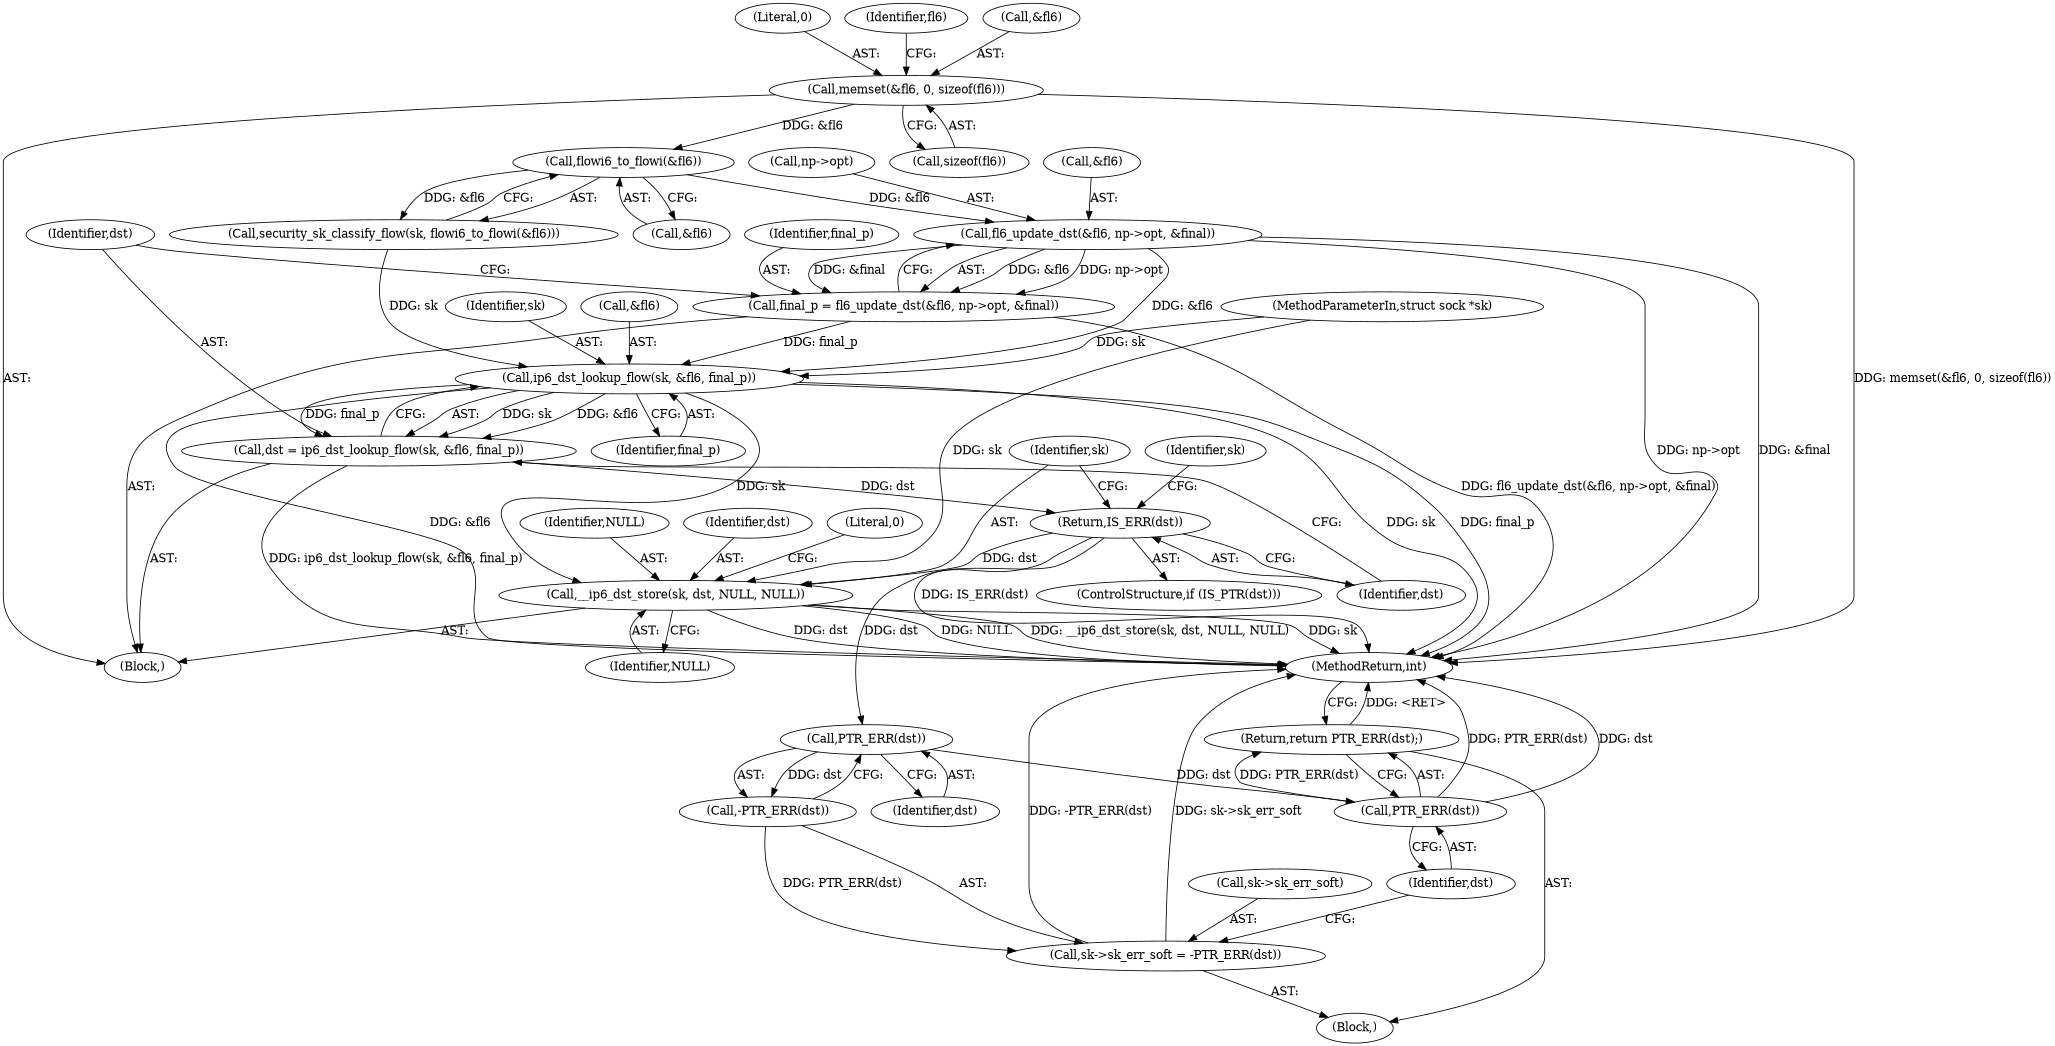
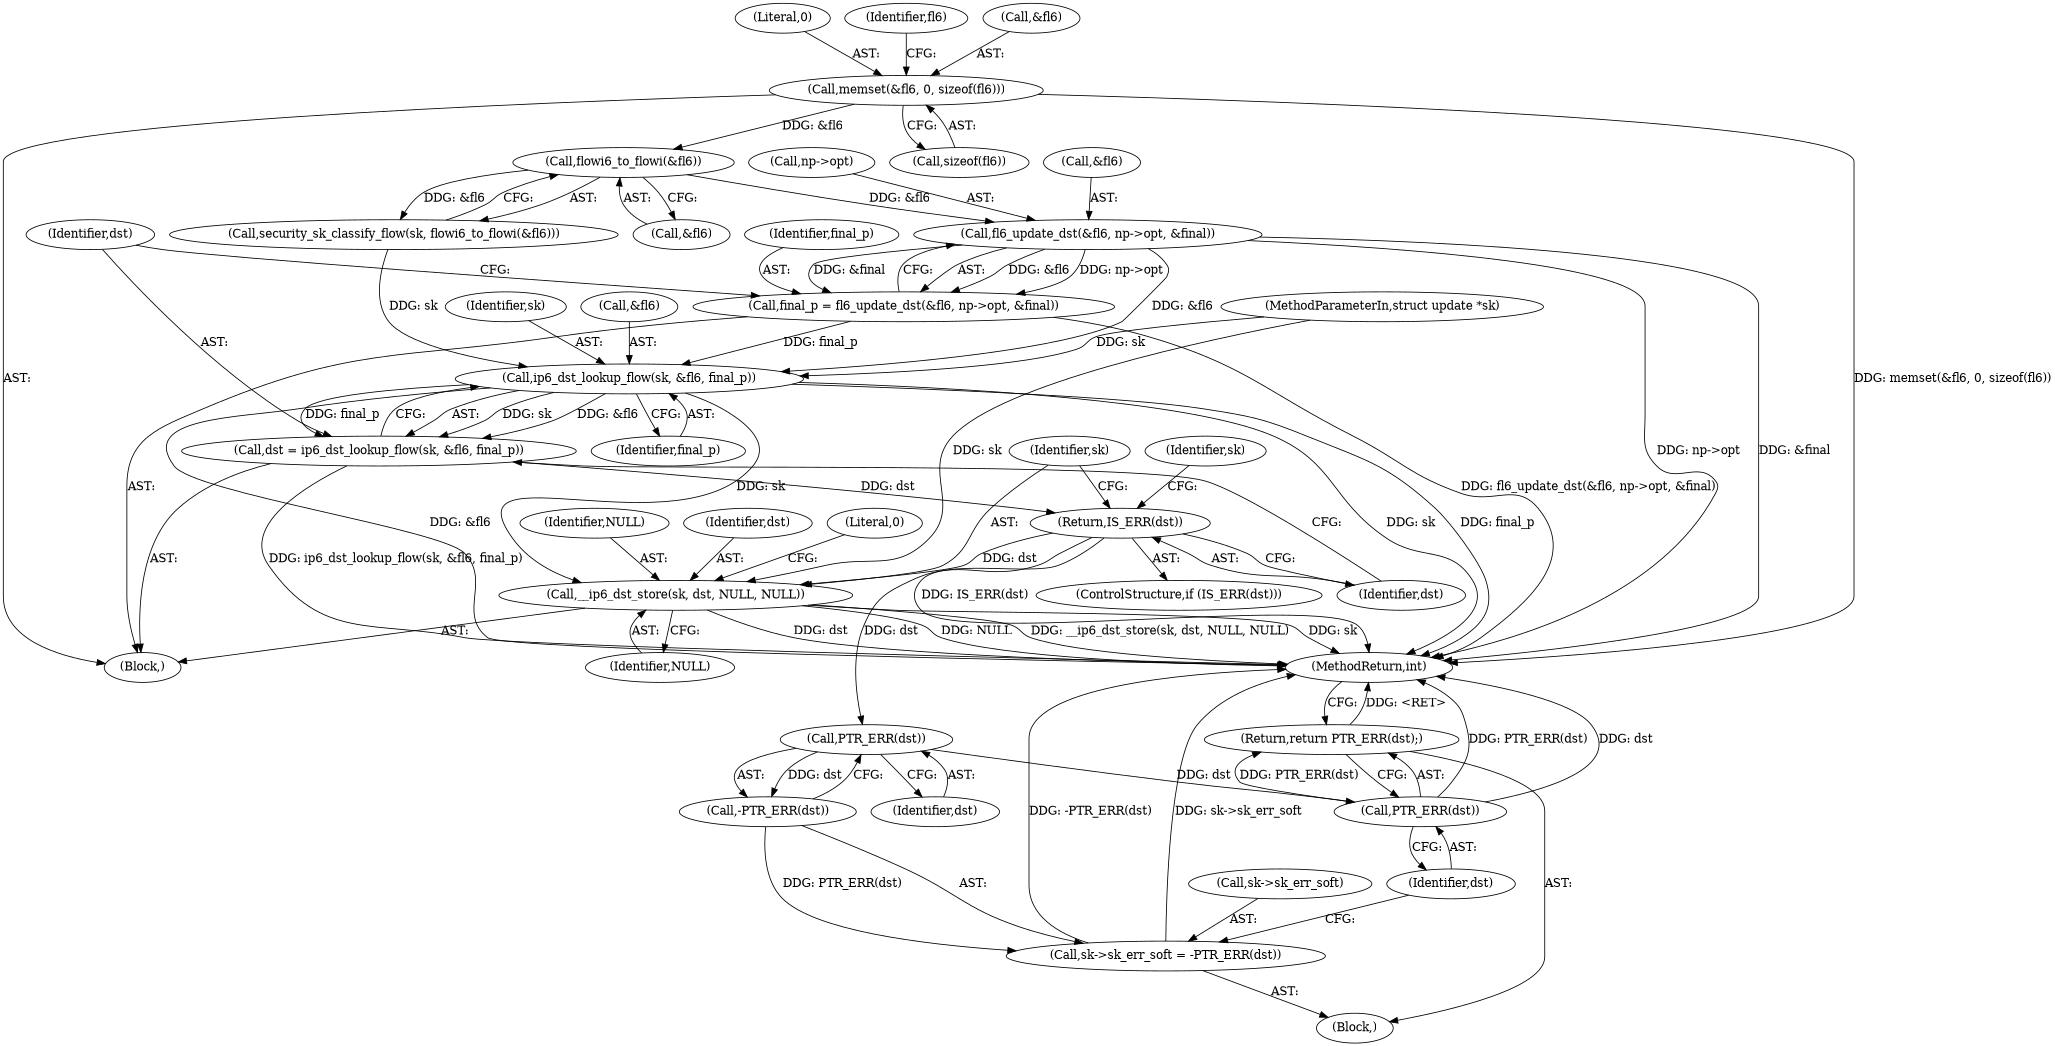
node "(MethodParameterIn,struct sock *sk)": label "(MethodParameterIn,struct sock *sk)" -> "(MethodParameterIn,struct update *sk)"
node "(ControlStructure,if (IS_PTR(dst)))": label "(ControlStructure,if (IS_PTR(dst)))" -> "(ControlStructure,if (IS_ERR(dst)))"
